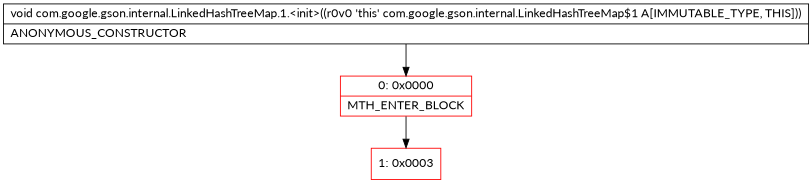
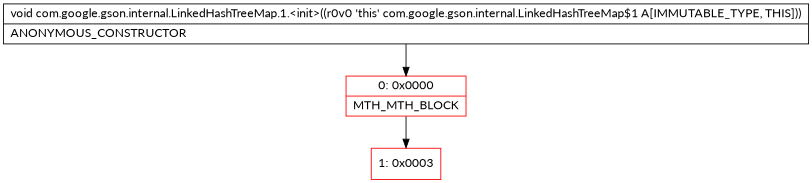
node "0: 0x0000": text "MTH_ENTER_BLOCK" -> "MTH_MTH_BLOCK"
